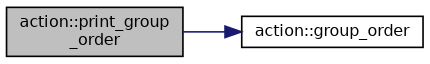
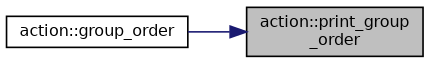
edge "action::print_group _order" -> "action::group_order": reversed
